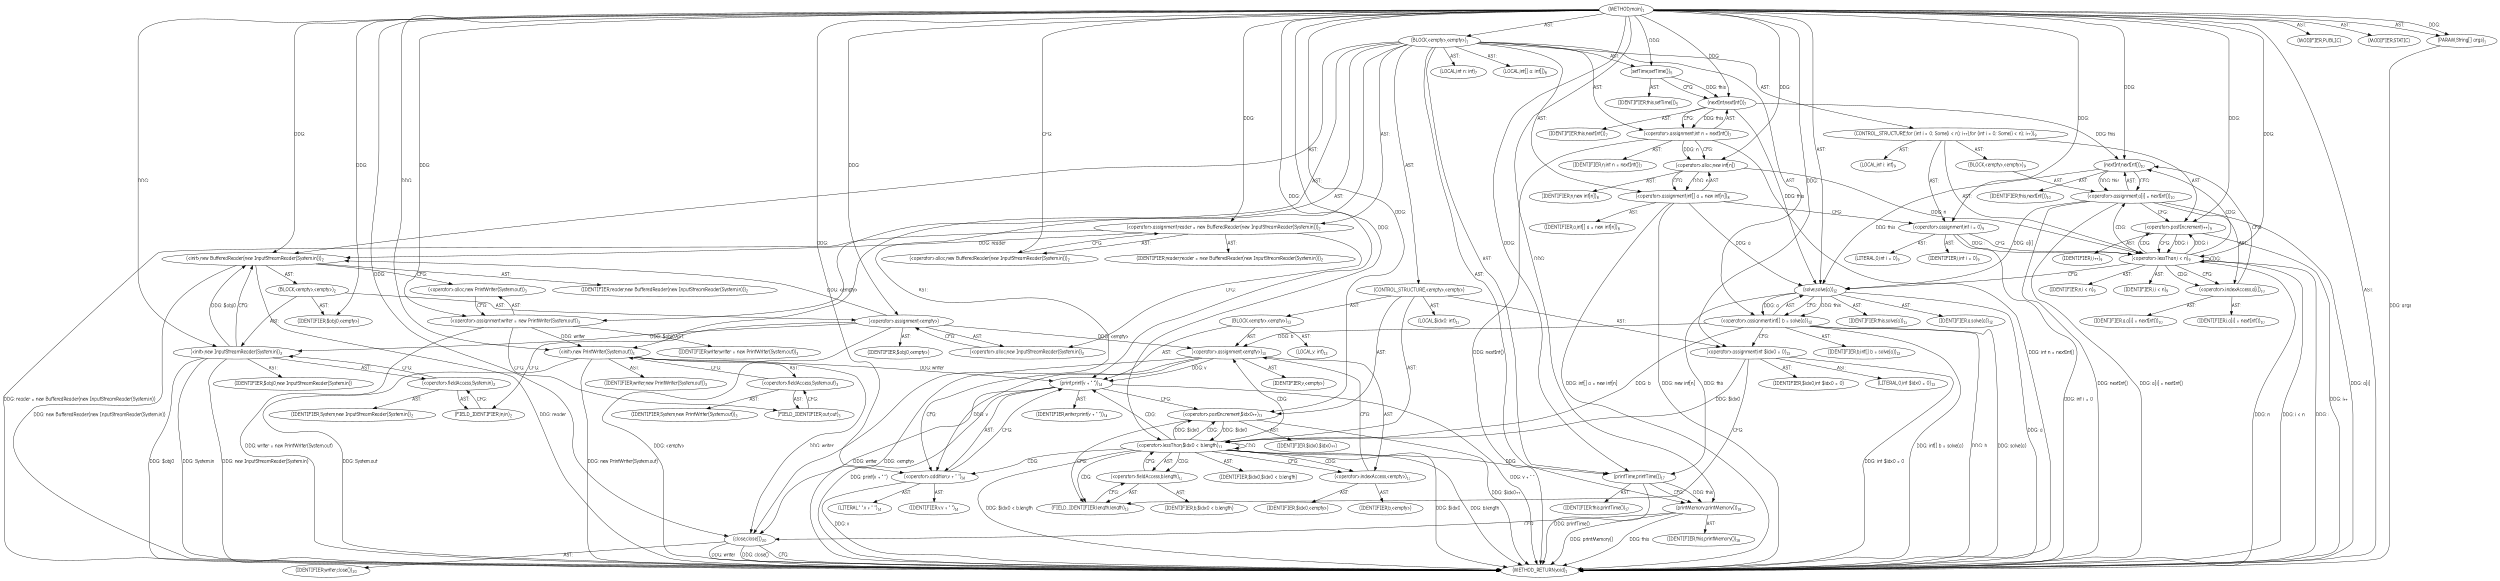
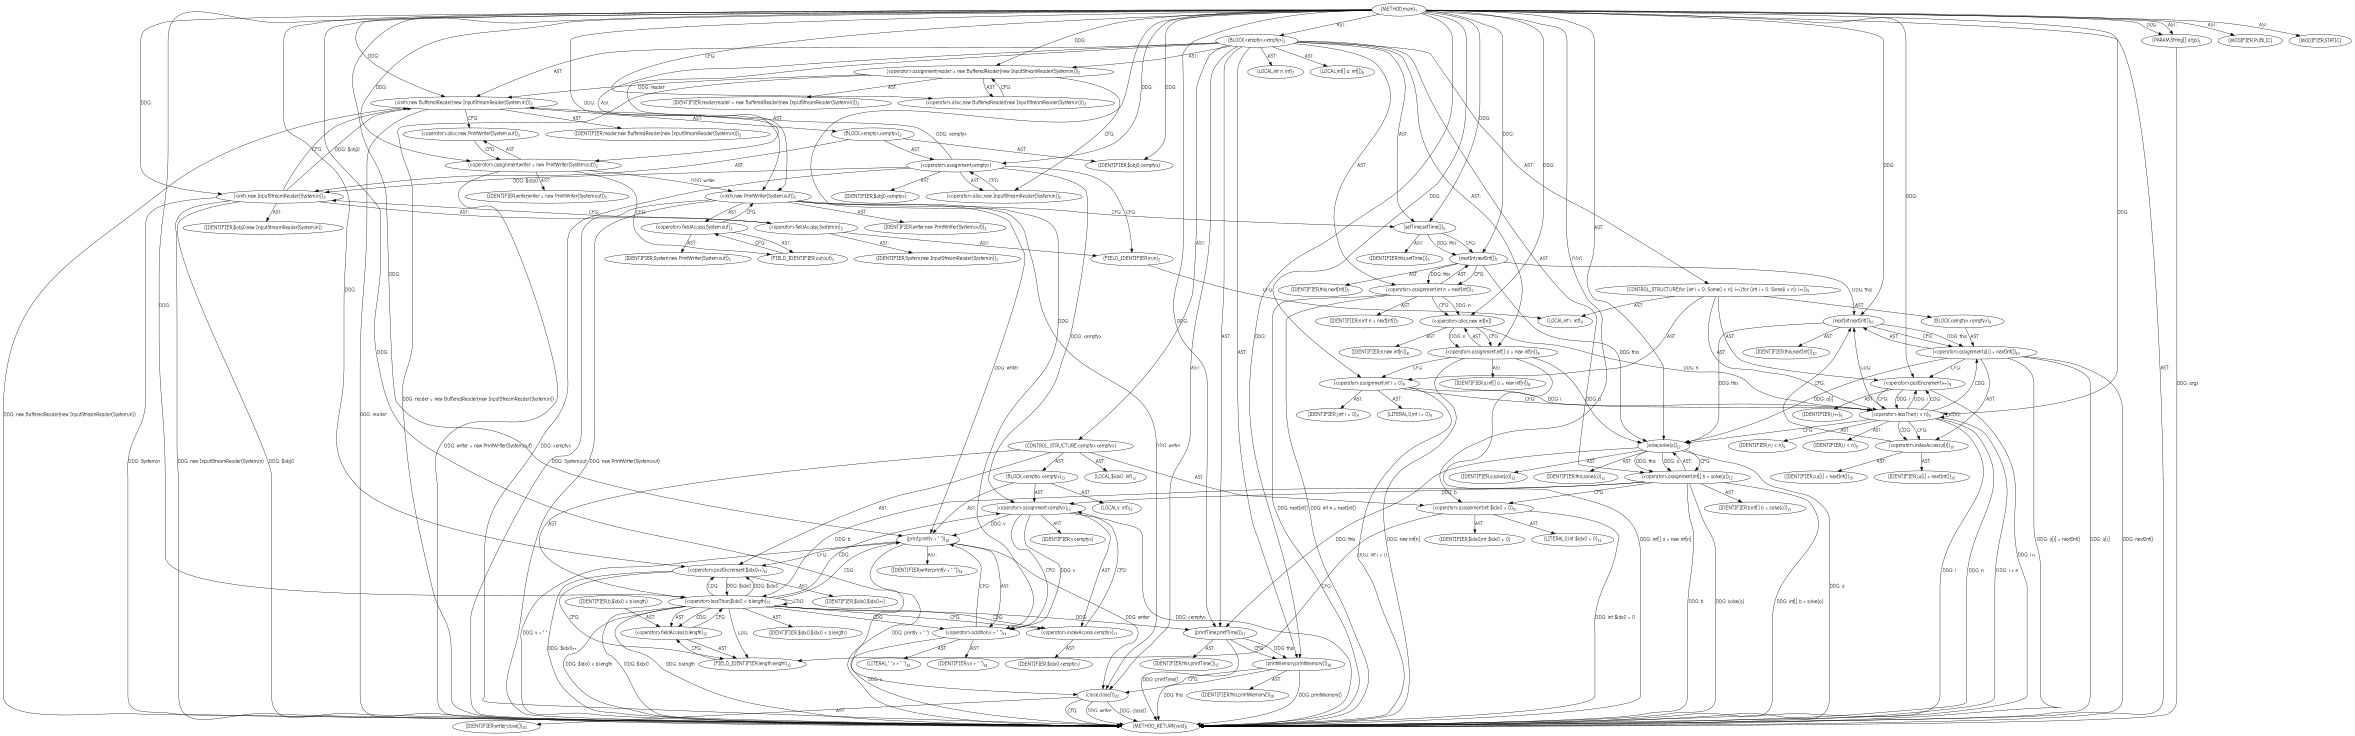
edge "(<init>,new PrintWriter(System.out))" -> "(setTime,setTime())": added, label "CFG:"
node "(<operator>.assignment,int $idx0 = 0)": text "13" -> "10"
edge "(FIELD_IDENTIFIER,in,in)" -> "(<operator>.fieldAccess,System.in)": now "(FIELD_IDENTIFIER,in,in)" -> "(LOCAL,int i: int)"
edge "(<operator>.assignment,int $idx0 = 0)" -> "(<operator>.lessThan,$idx0 < b.length)": removed, label "DDG: $idx0"
edge "(<operator>.fieldAccess,b.length)" -> "(IDENTIFIER,b,$idx0 < b.length)": reversed
node "(IDENTIFIER,b,<empty>)": removed
